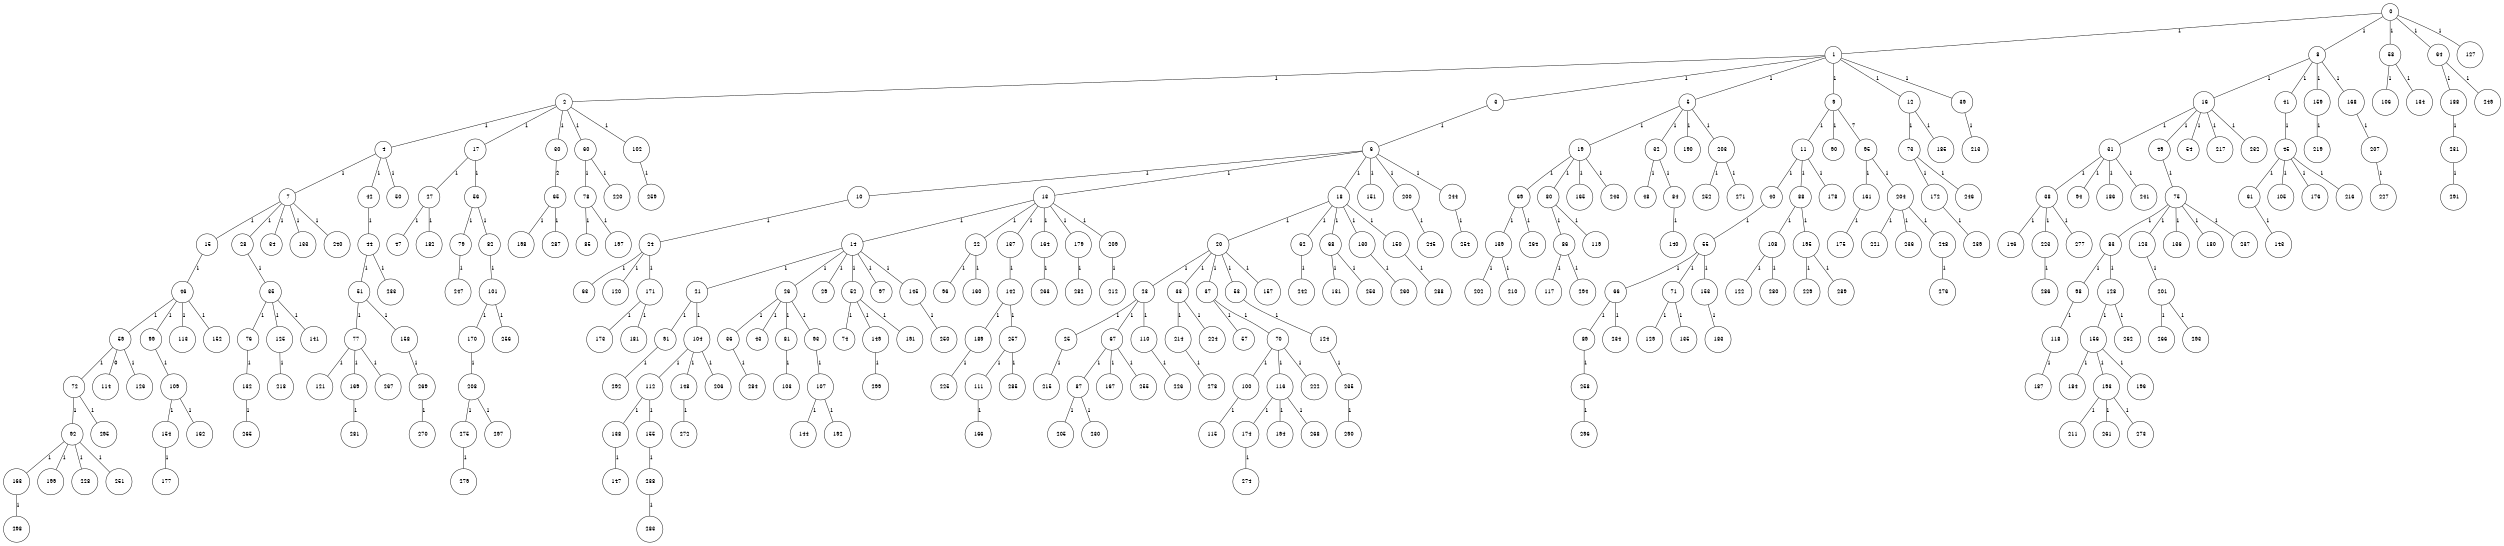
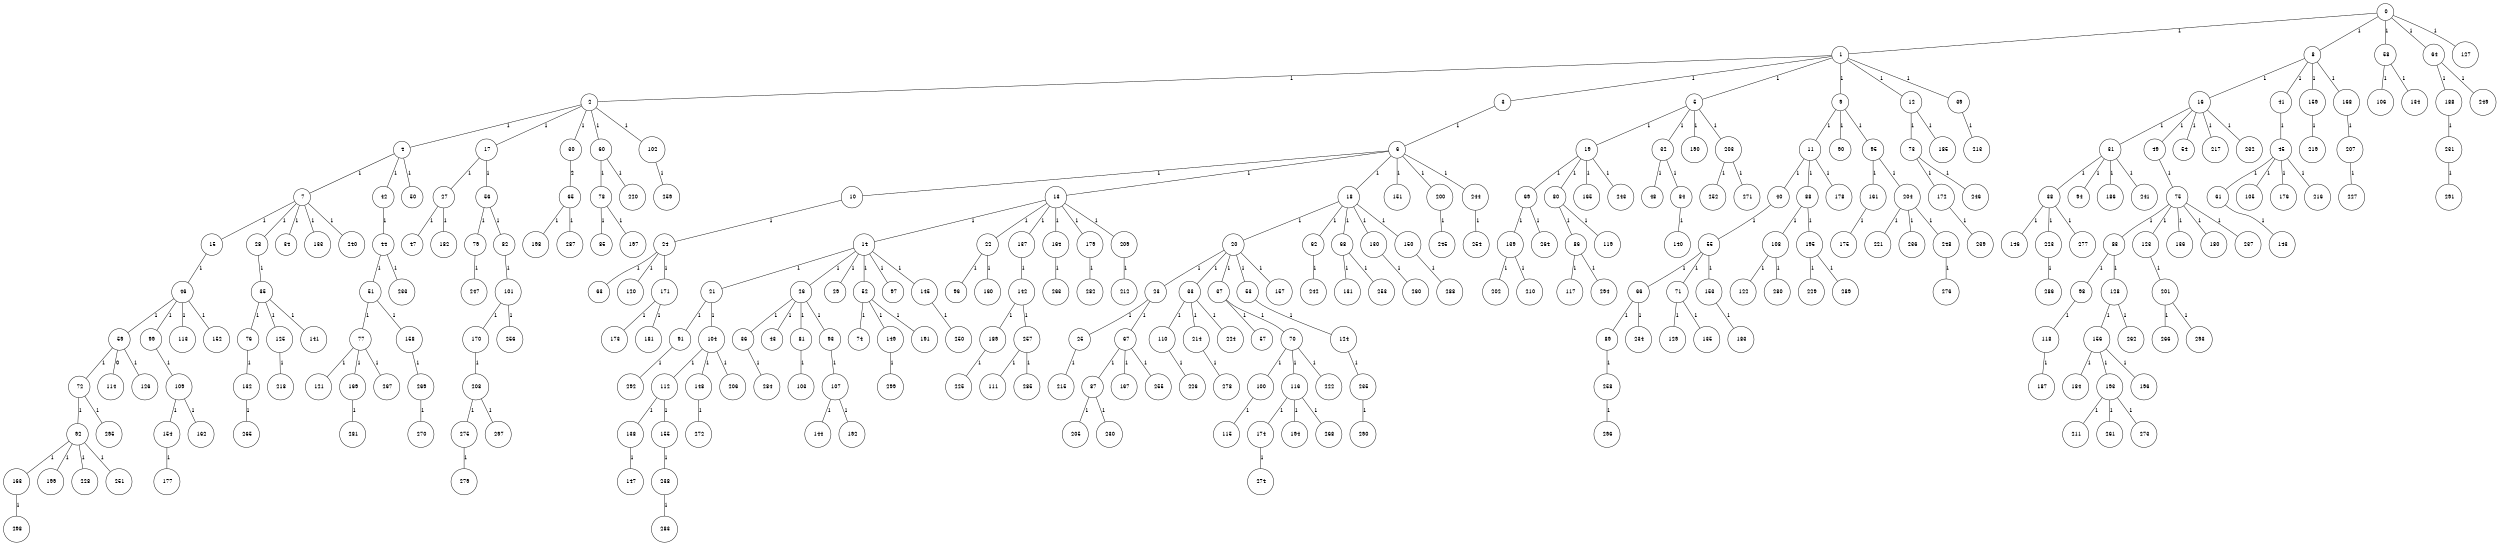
edge "9" -- "95": label "7" -> "1"
edge "23" -- "110": now "33" -- "110"
node "166": removed
